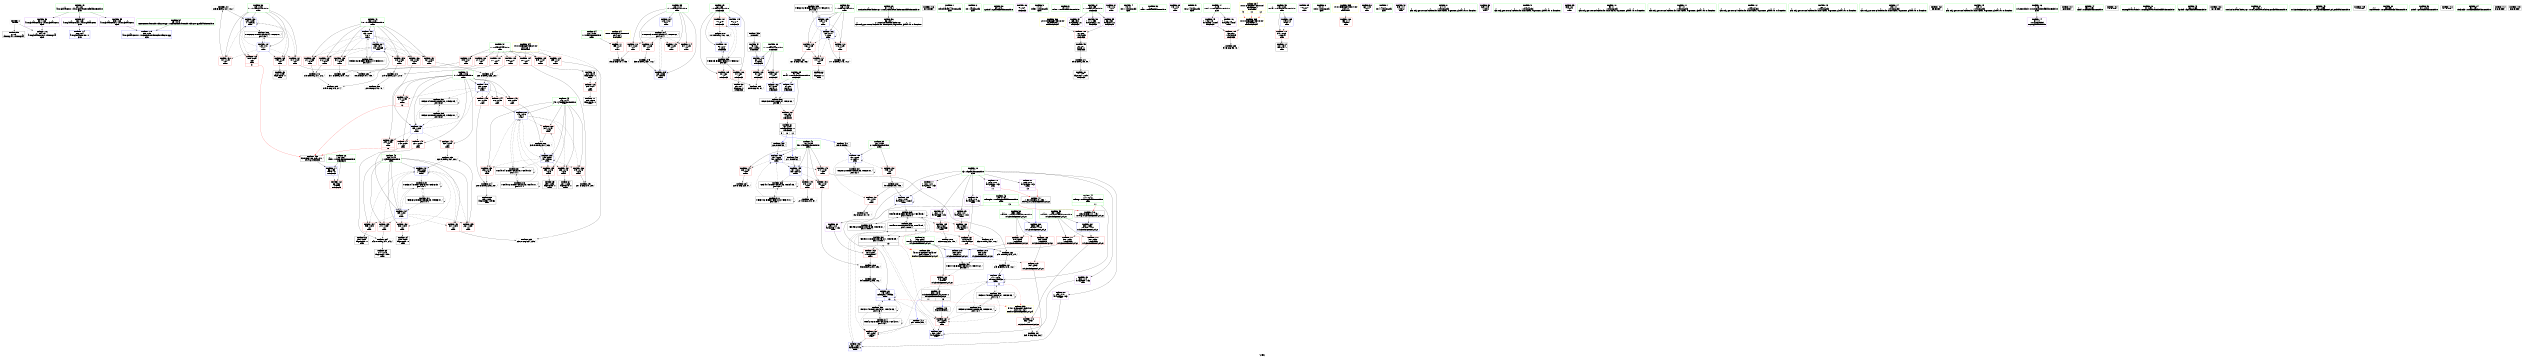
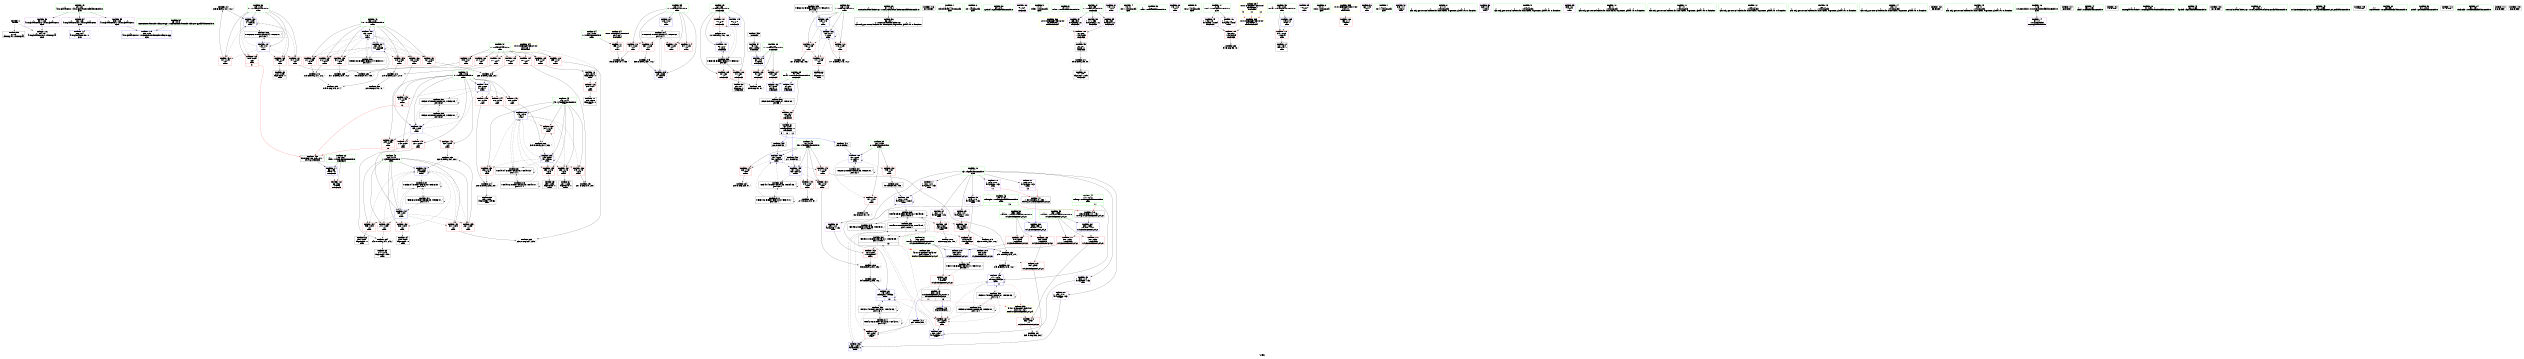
edge "NodeID: 260" -> "NodeID: 131": now "NodeID: 39" -> "NodeID: 131"
node "NodeID: 161": text "get" -> "main"
